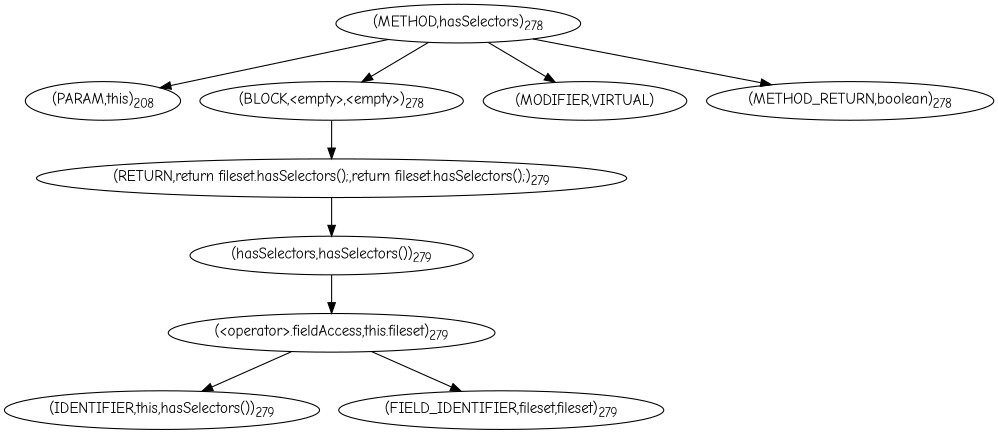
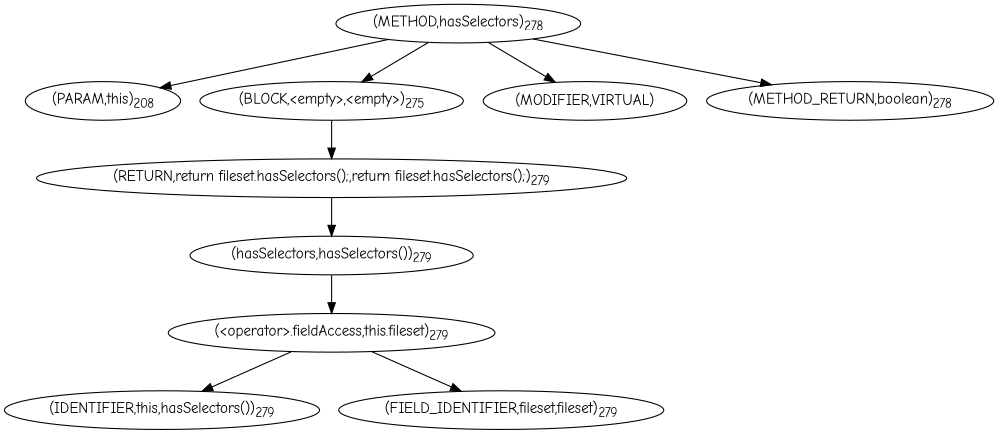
node "(BLOCK,<empty>,<empty>)": text "278" -> "275"
